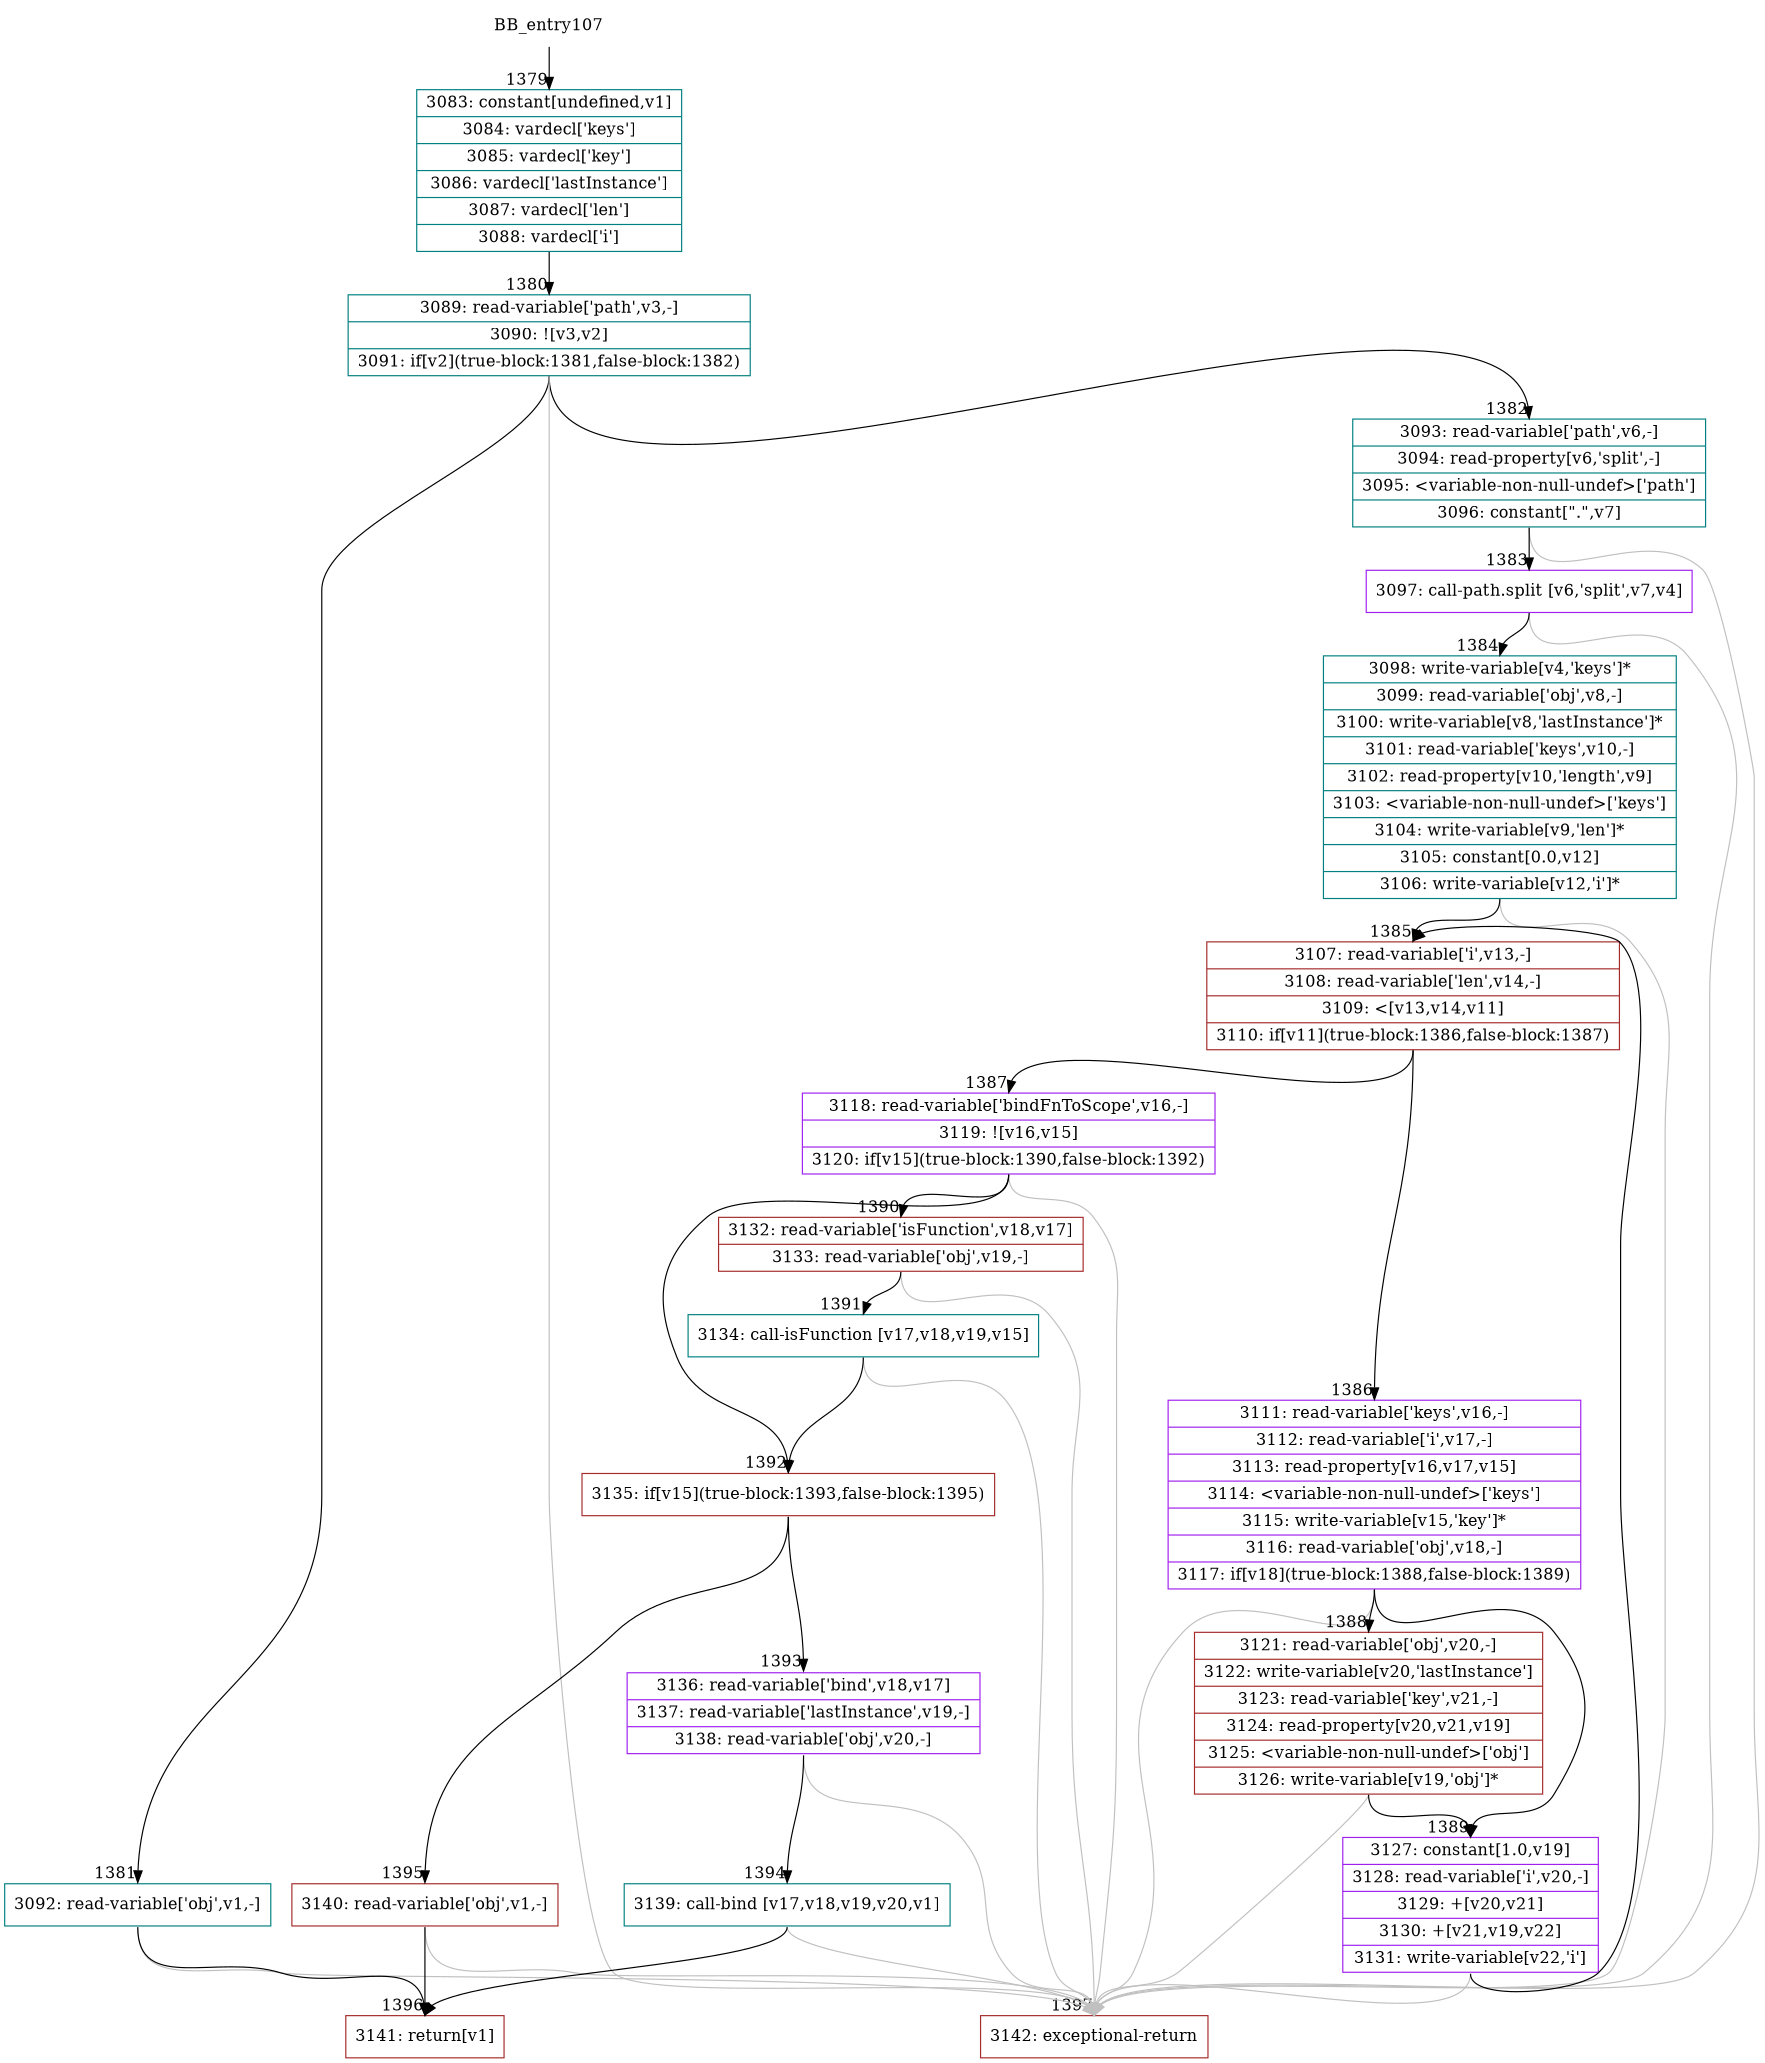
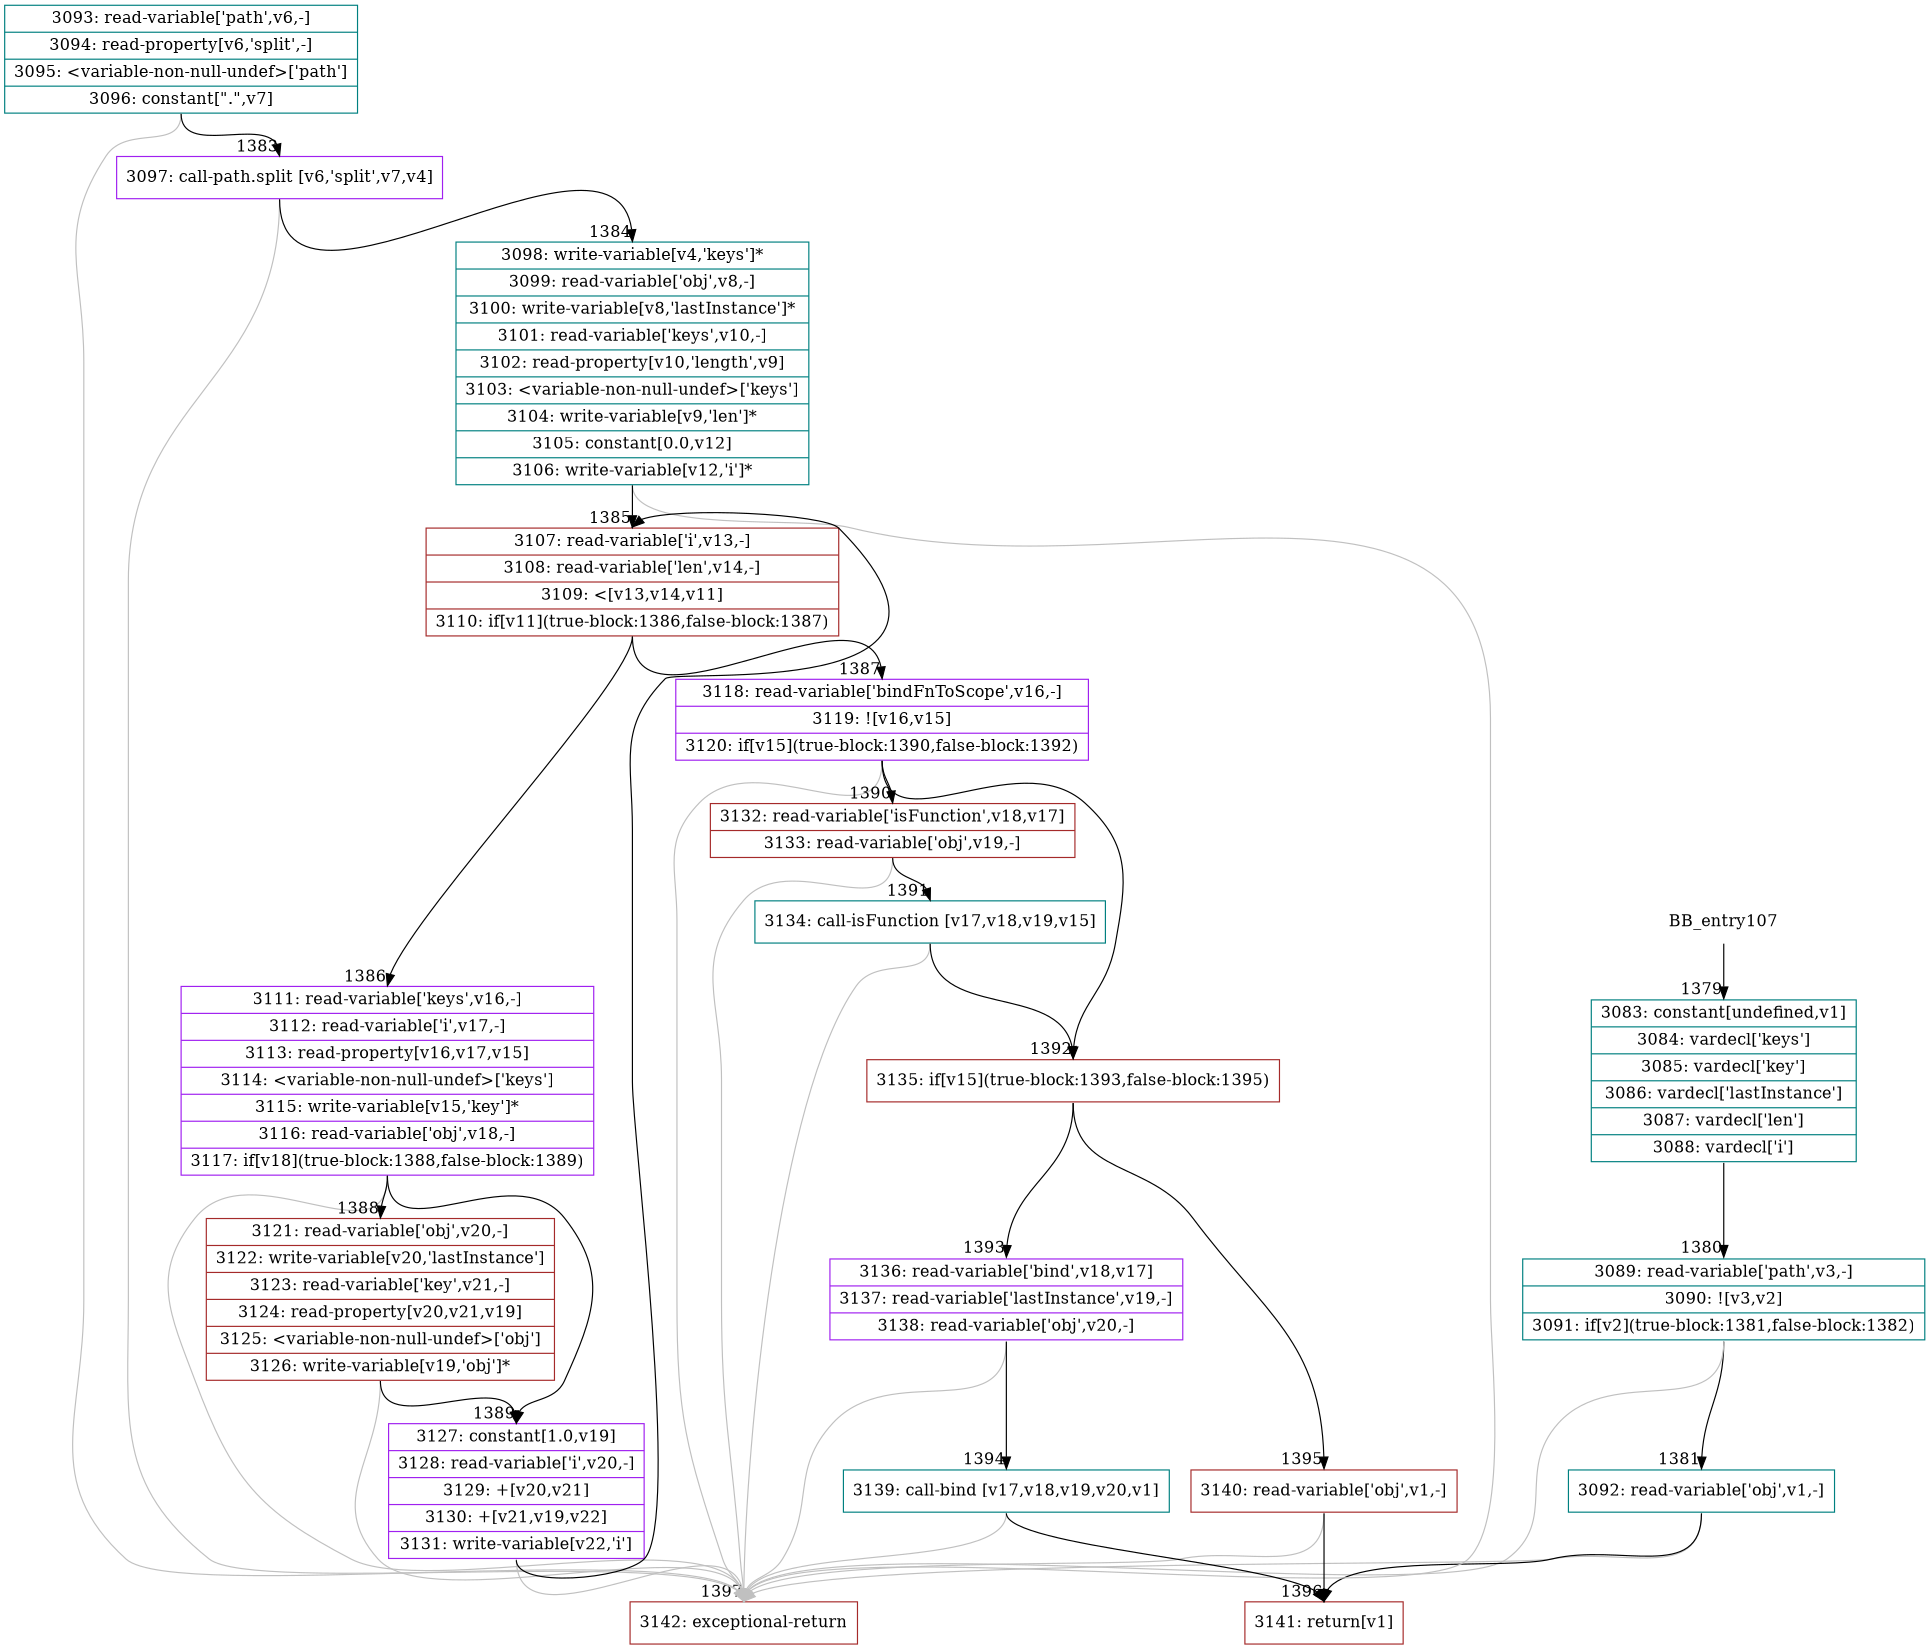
edge "3089: read-variable['path',v3,-]" -> "3093: read-variable['path',v6,-]": removed
